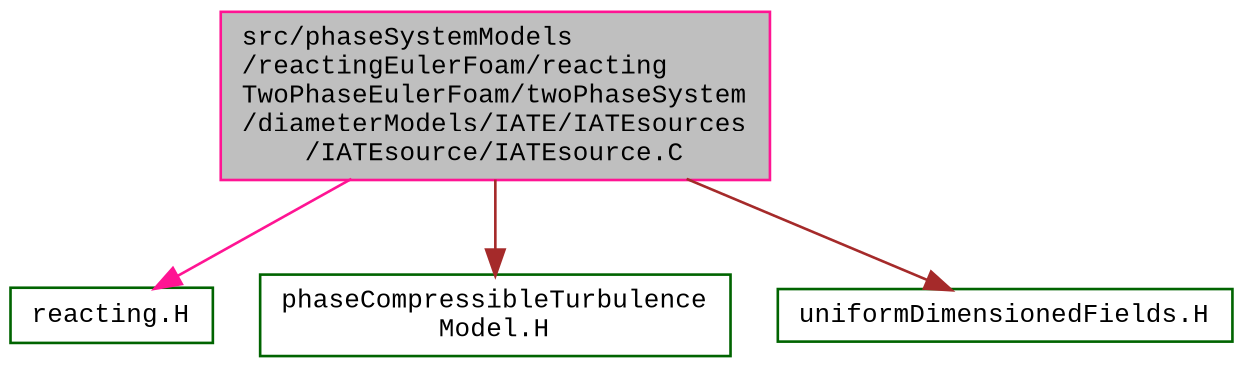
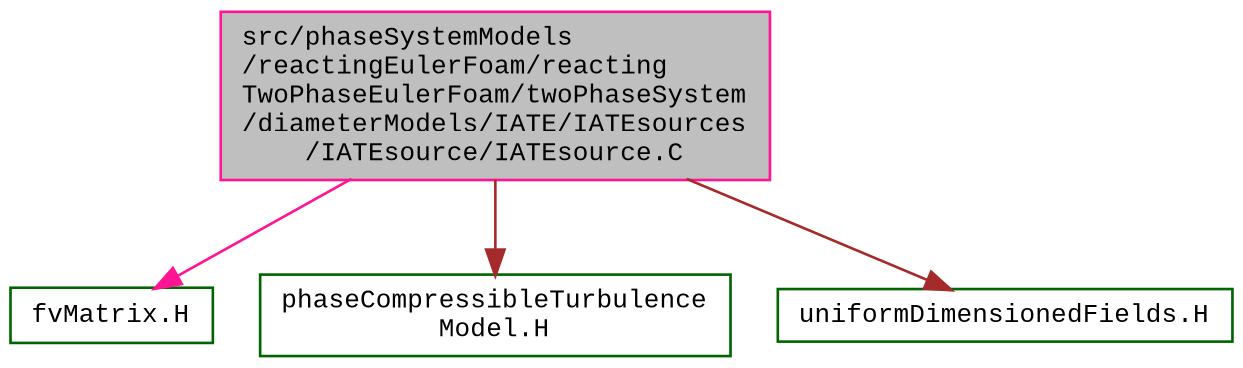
node "reacting.H": label "reacting.H" -> "fvMatrix.H"
